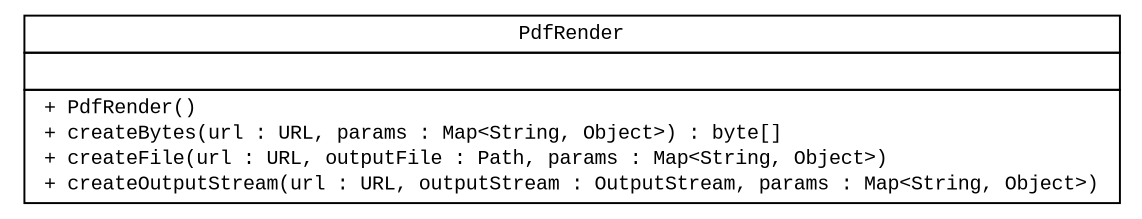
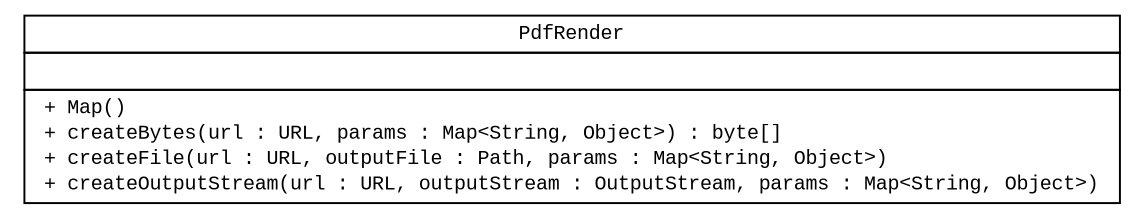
node "PdfRender": text "+ PdfRender()" -> "+ Map()"
